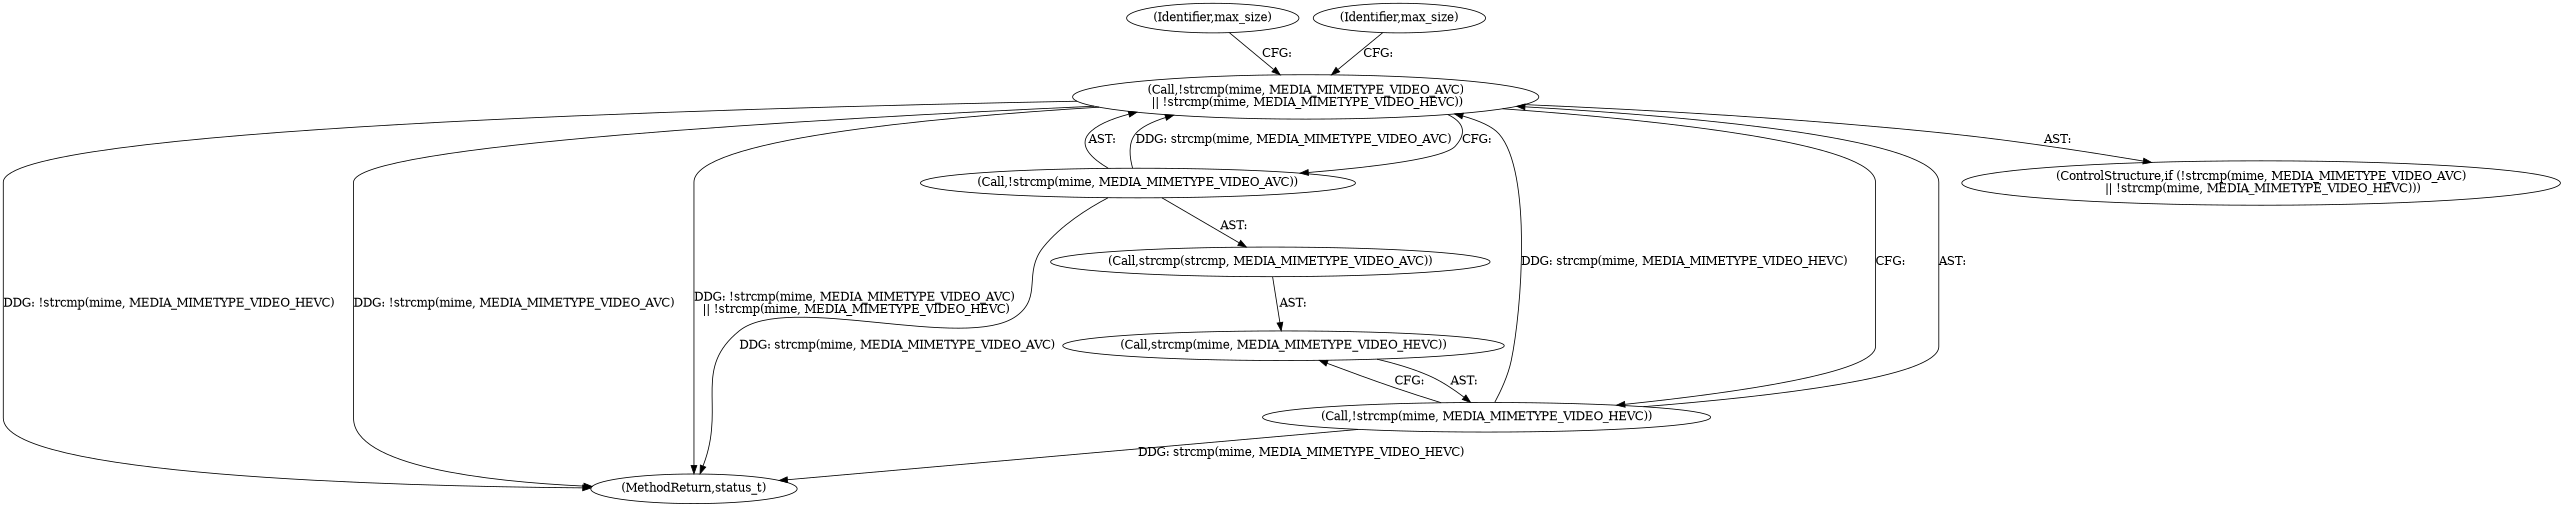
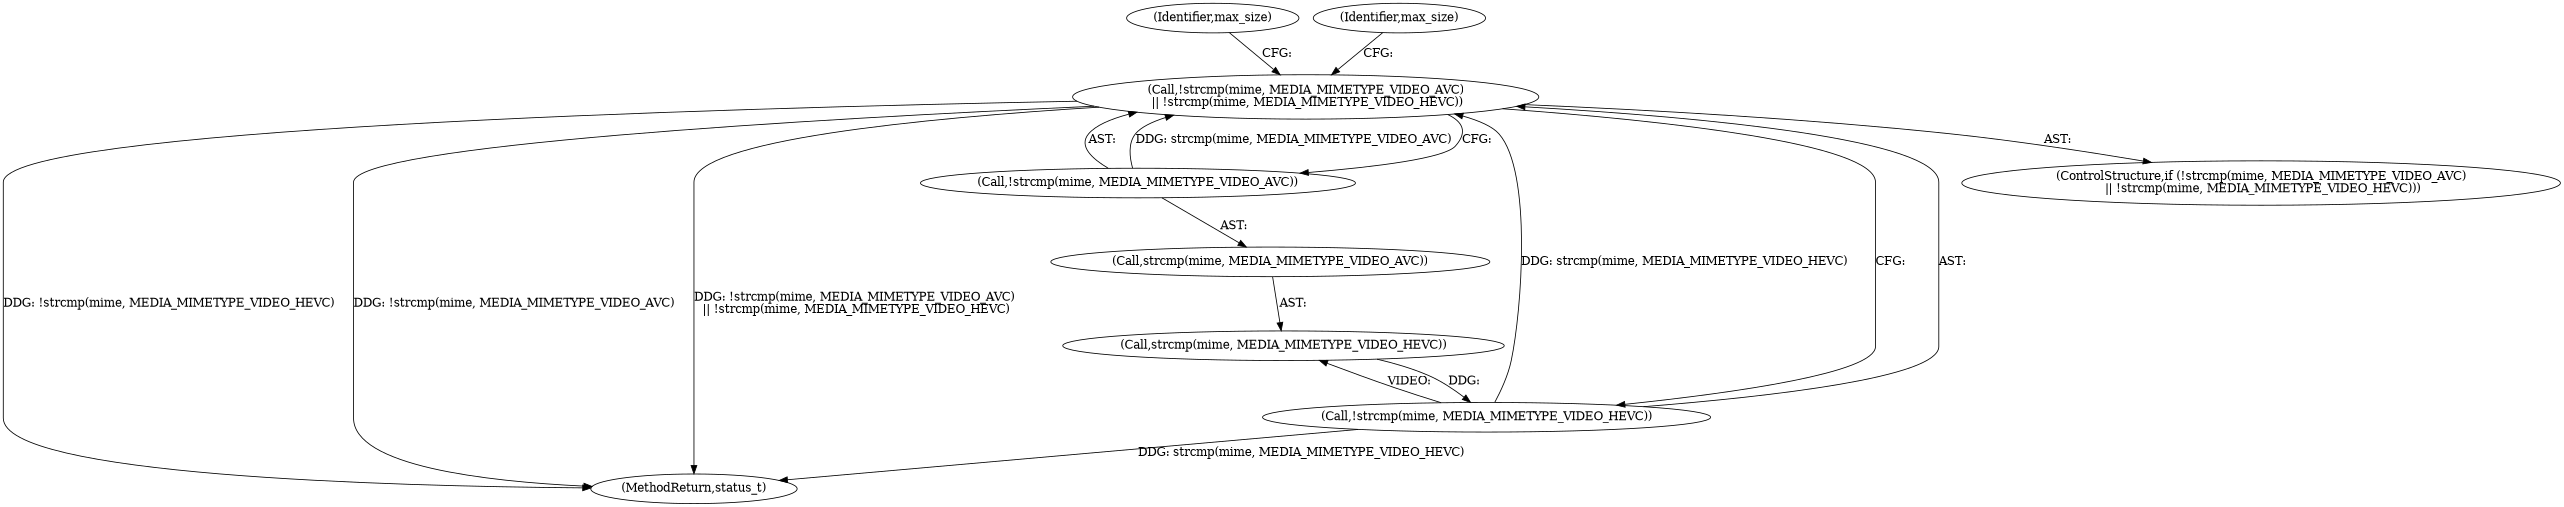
node "(Call,strcmp(strcmp, MEDIA_MIMETYPE_VIDEO_AVC))": label "(Call,strcmp(strcmp, MEDIA_MIMETYPE_VIDEO_AVC))" -> "(Call,strcmp(mime, MEDIA_MIMETYPE_VIDEO_AVC))"
edge "(Call,!strcmp(mime, MEDIA_MIMETYPE_VIDEO_AVC))" -> "(MethodReturn,status_t)": removed, label "DDG: strcmp(mime, MEDIA_MIMETYPE_VIDEO_AVC)"
edge "(Call,!strcmp(mime, MEDIA_MIMETYPE_VIDEO_HEVC))" -> "(Call,strcmp(mime, MEDIA_MIMETYPE_VIDEO_HEVC))": label "CFG: " -> "VIDEO: "
edge "(Call,strcmp(mime, MEDIA_MIMETYPE_VIDEO_HEVC))" -> "(Call,!strcmp(mime, MEDIA_MIMETYPE_VIDEO_HEVC))": label "AST: " -> "DDG: "
